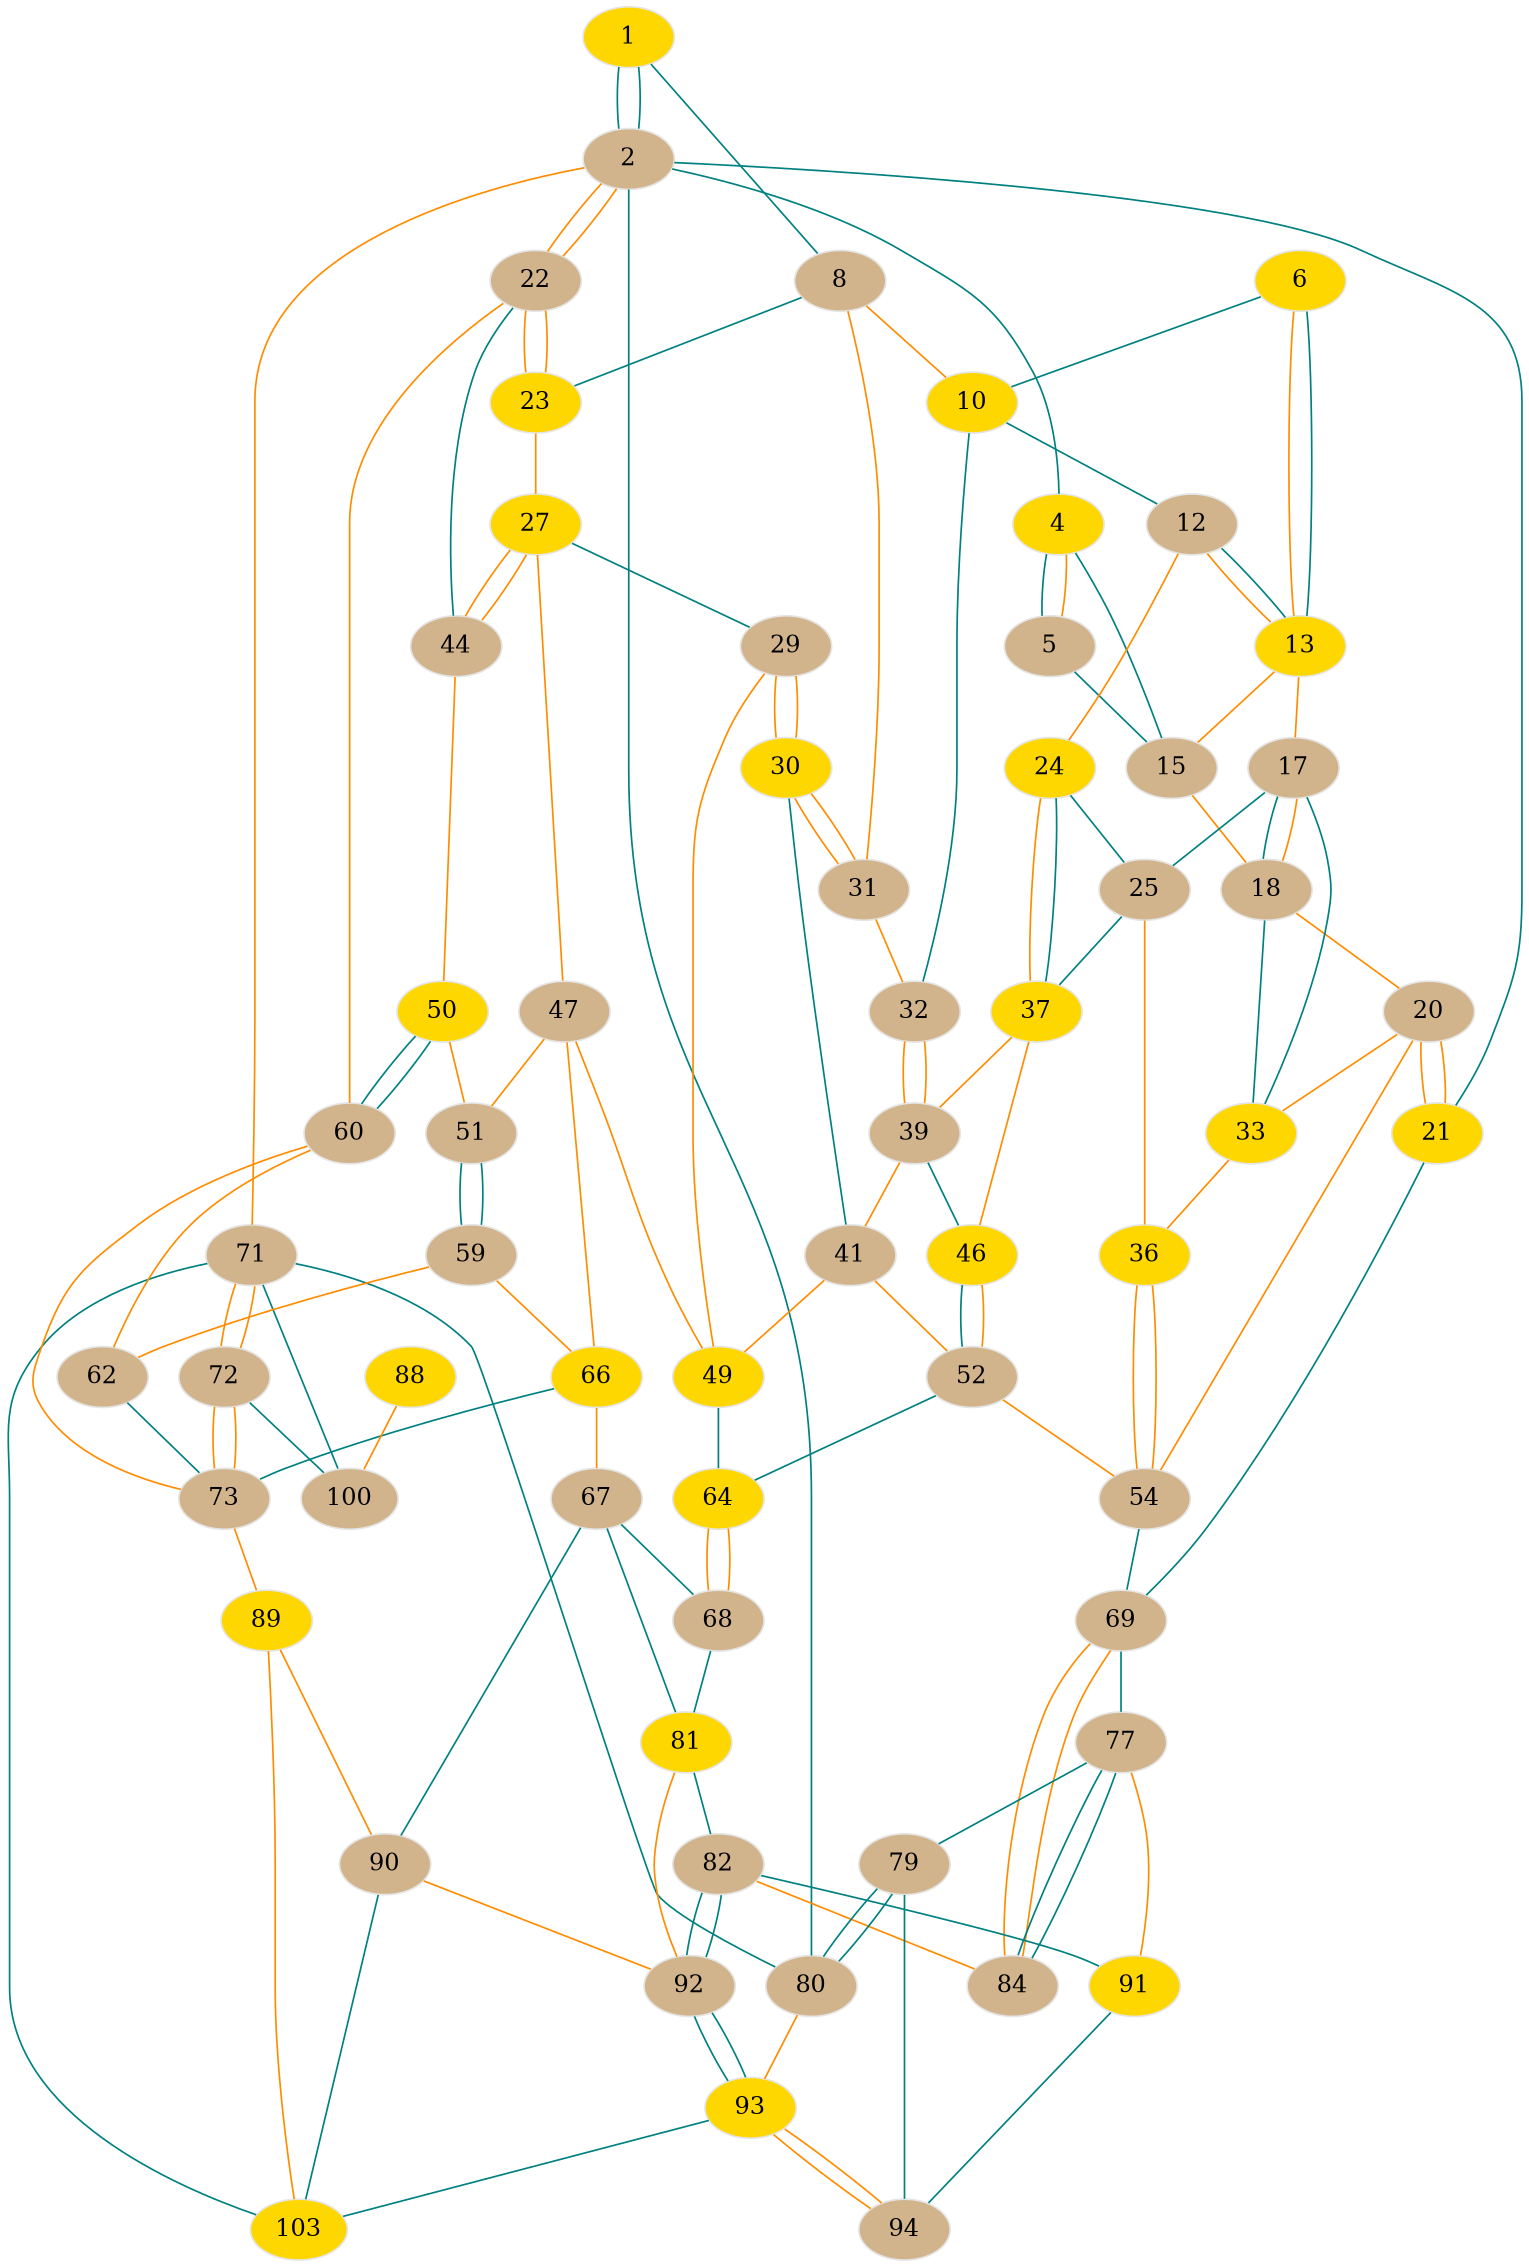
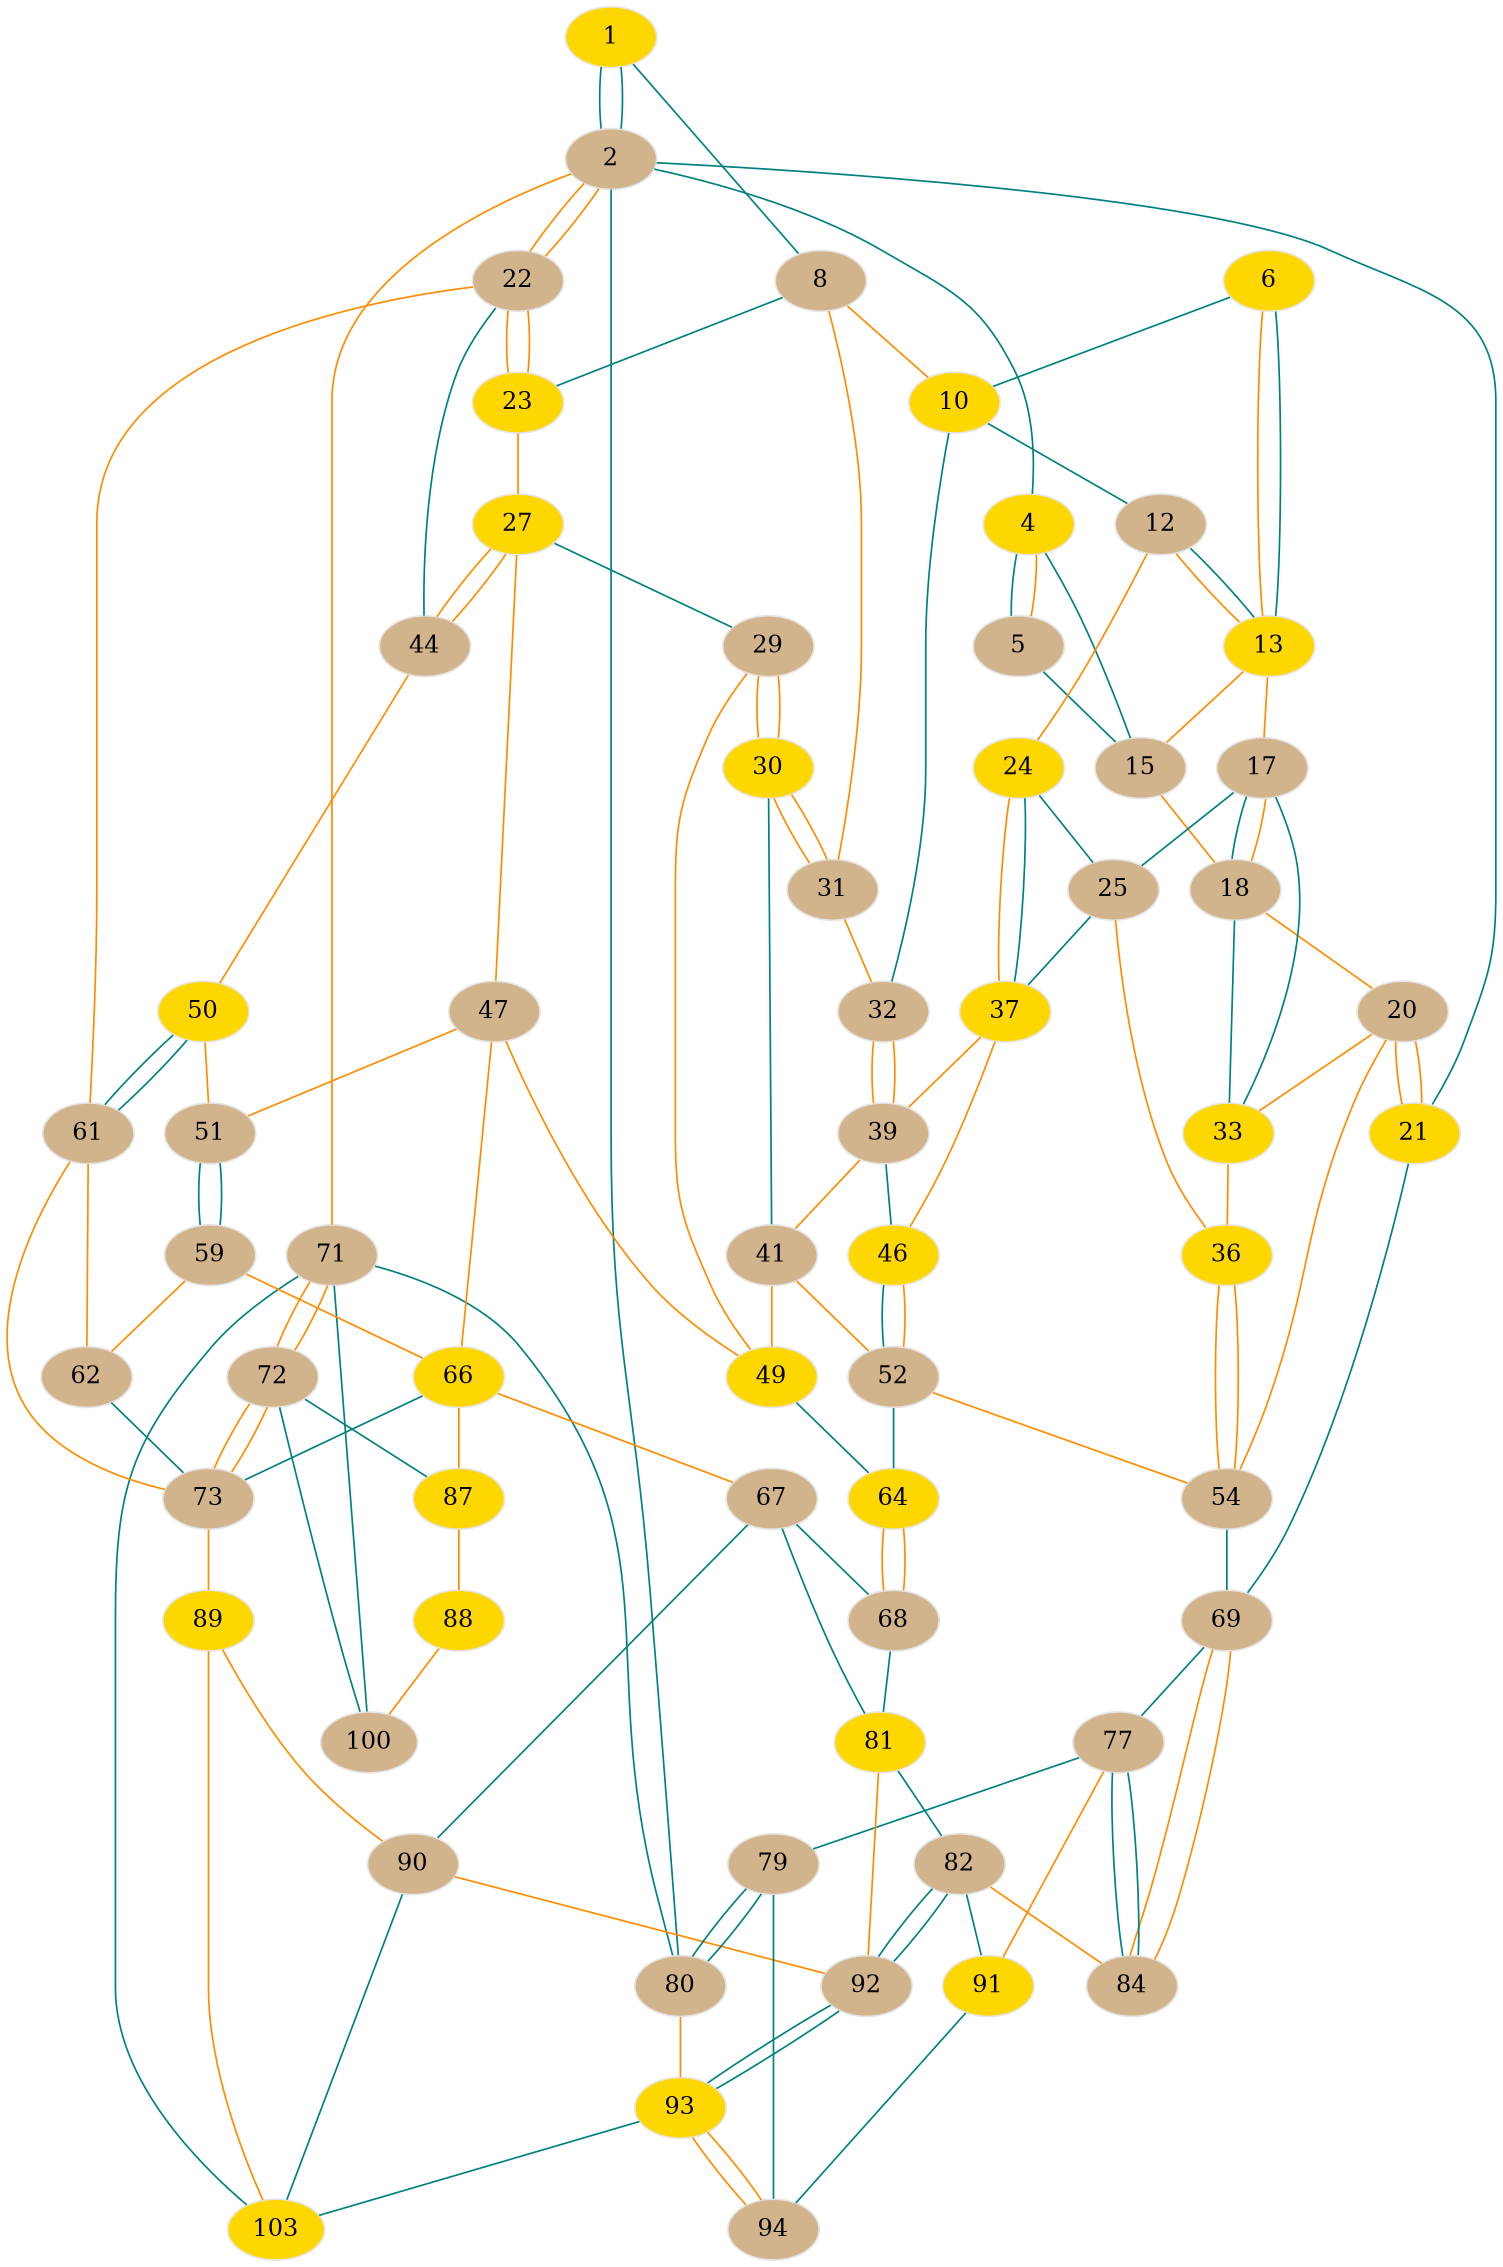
node "60": label "60" -> "61"
node "87": added
